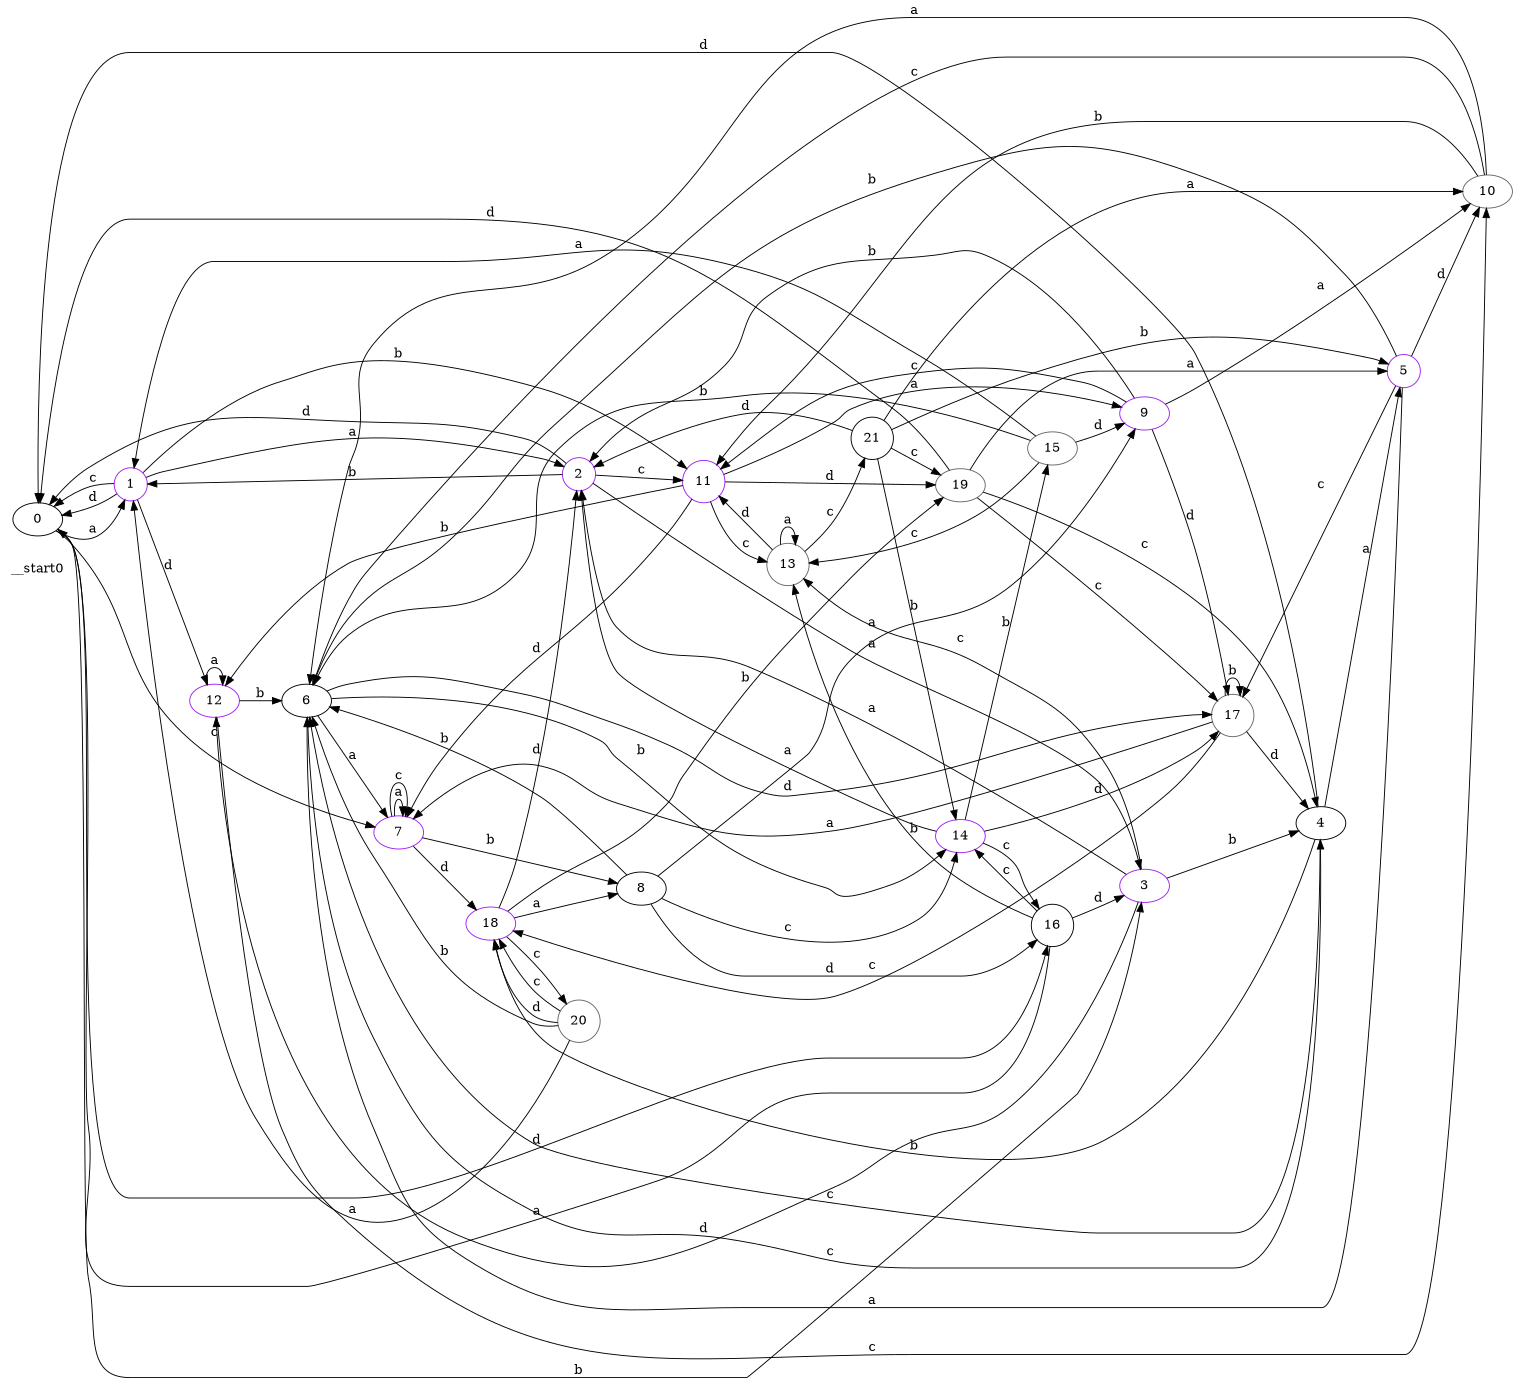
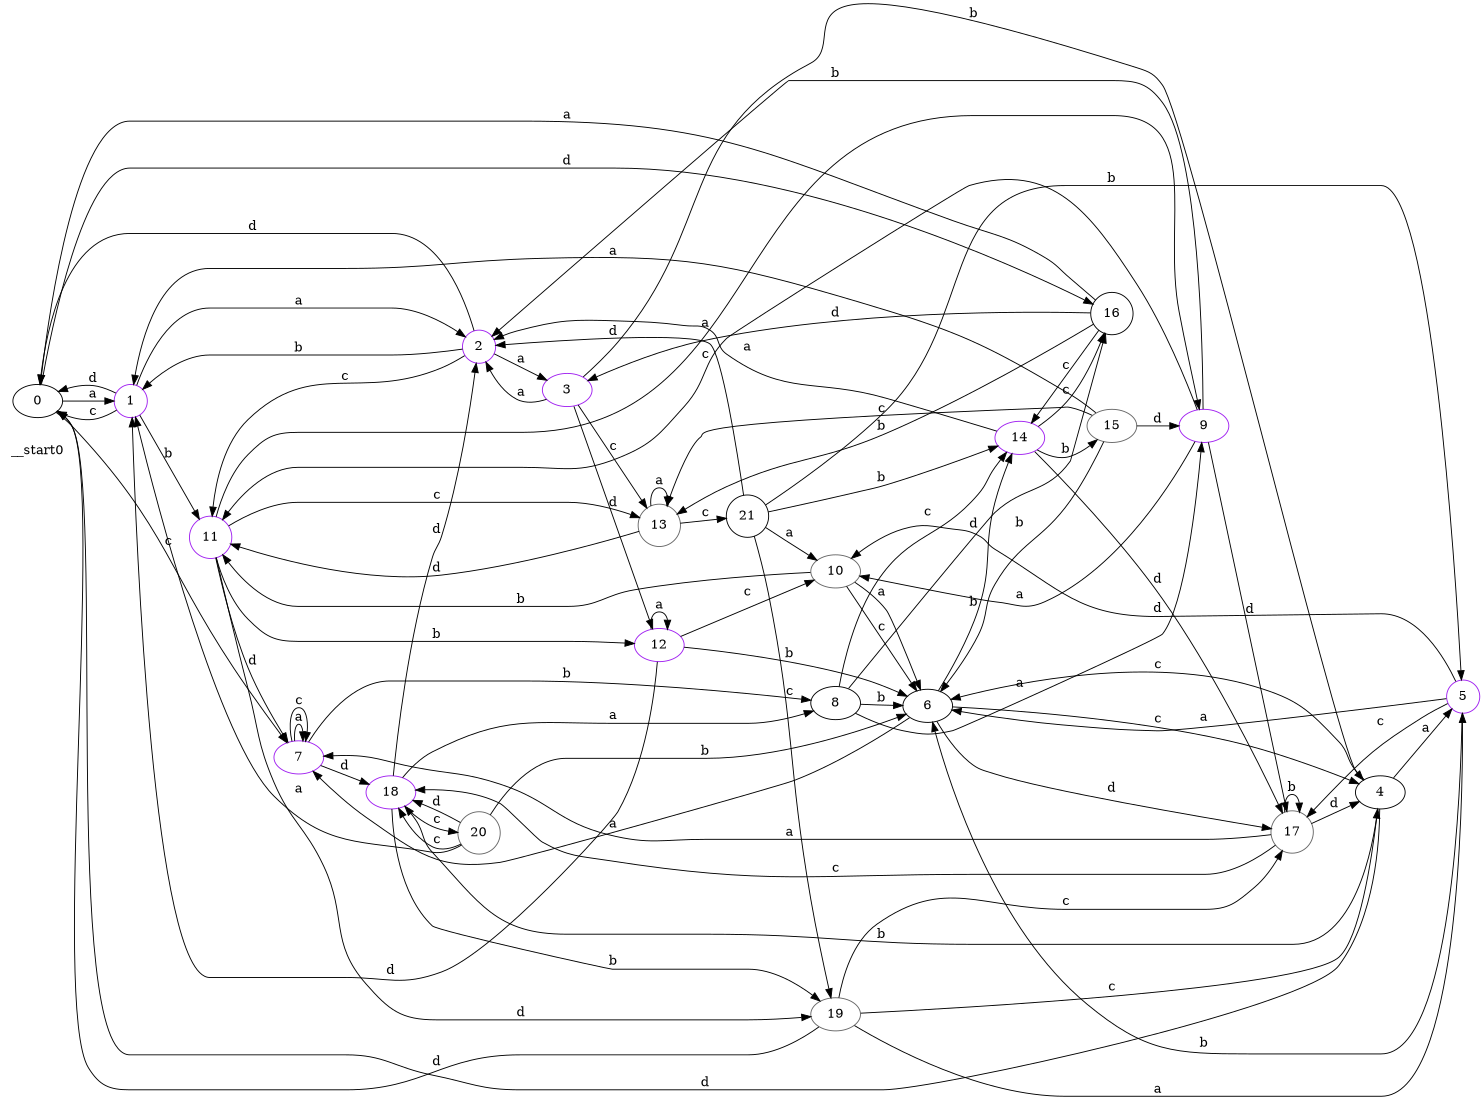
edge "1" -> "12": reversed
edge "0" -> "3": removed, label "b"
